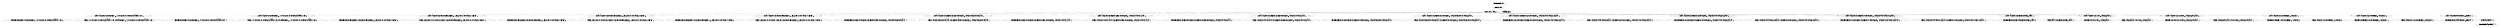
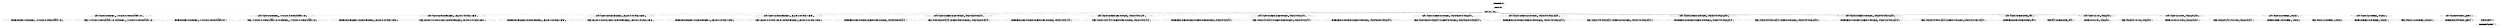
node "(MODIFIER,STATIC)": removed
